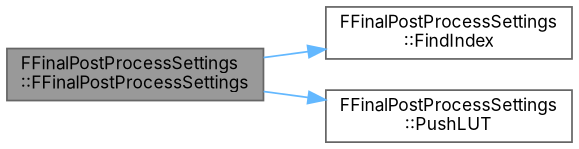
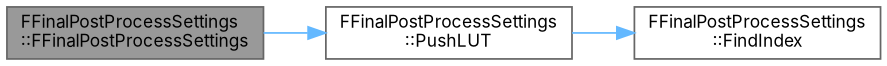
edge "FFinalPostProcessSettings ::FFinalPostProcessSettings" -> "FFinalPostProcessSettings ::FindIndex": now "FFinalPostProcessSettings ::PushLUT" -> "FFinalPostProcessSettings ::FindIndex"
